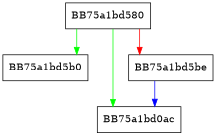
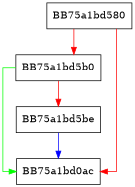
edge "BB75a1bd580" -> "BB75a1bd5b0": color green -> red
edge "BB75a1bd580" -> "BB75a1bd5be": now "BB75a1bd5b0" -> "BB75a1bd5be"
edge "BB75a1bd580" -> "BB75a1bd0ac": color green -> red
edge "BB75a1bd5b0" -> "BB75a1bd0ac": added
